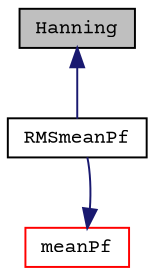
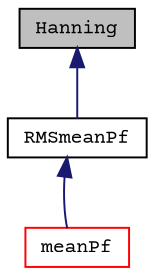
edge "RMSmeanPf" -> "meanPf": reversed
